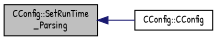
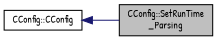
edge "CConfig::CConfig" -> "CConfig::SetRunTime _Parsing": reversed
